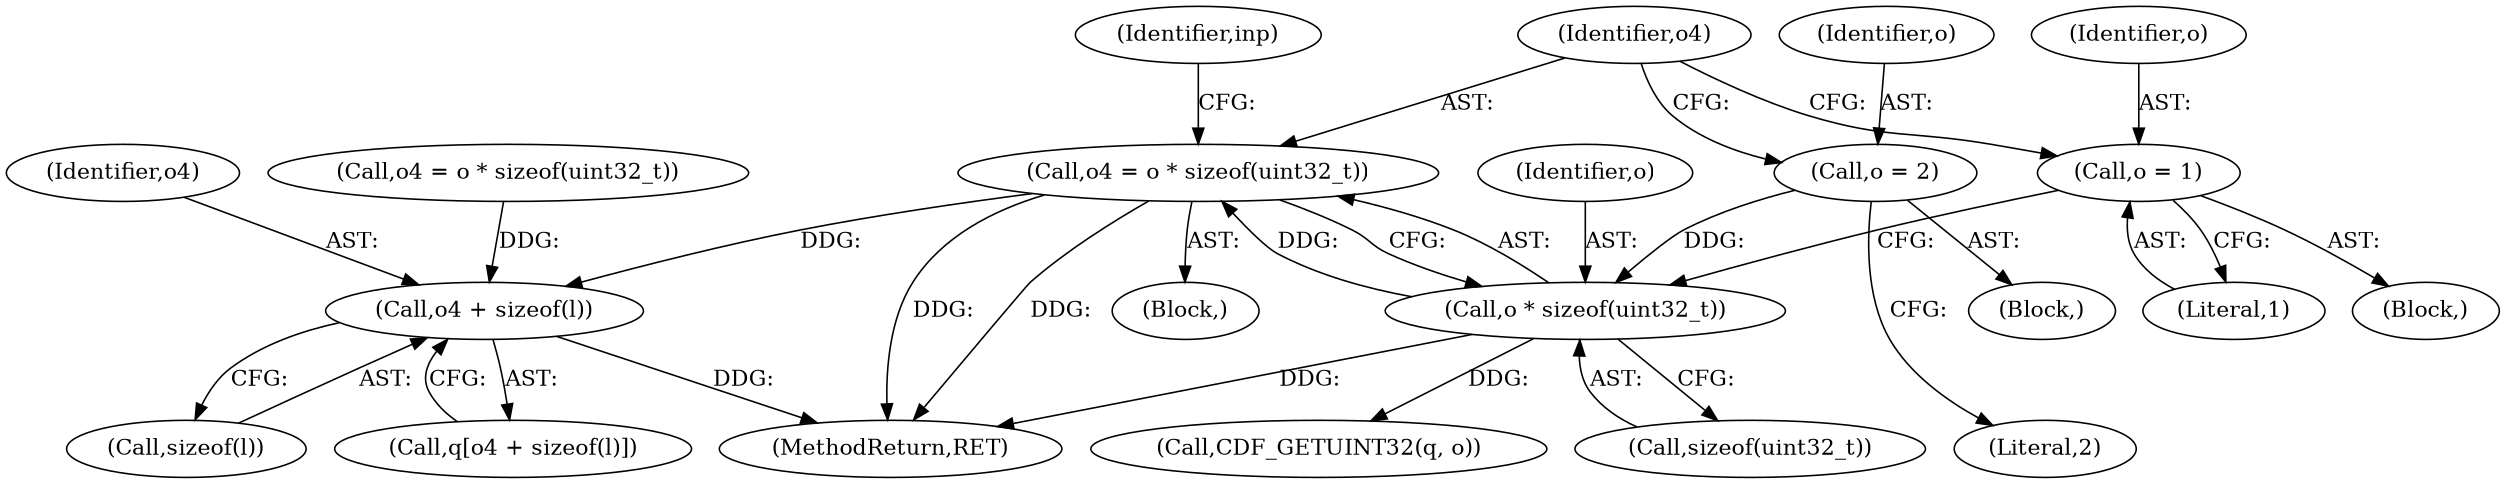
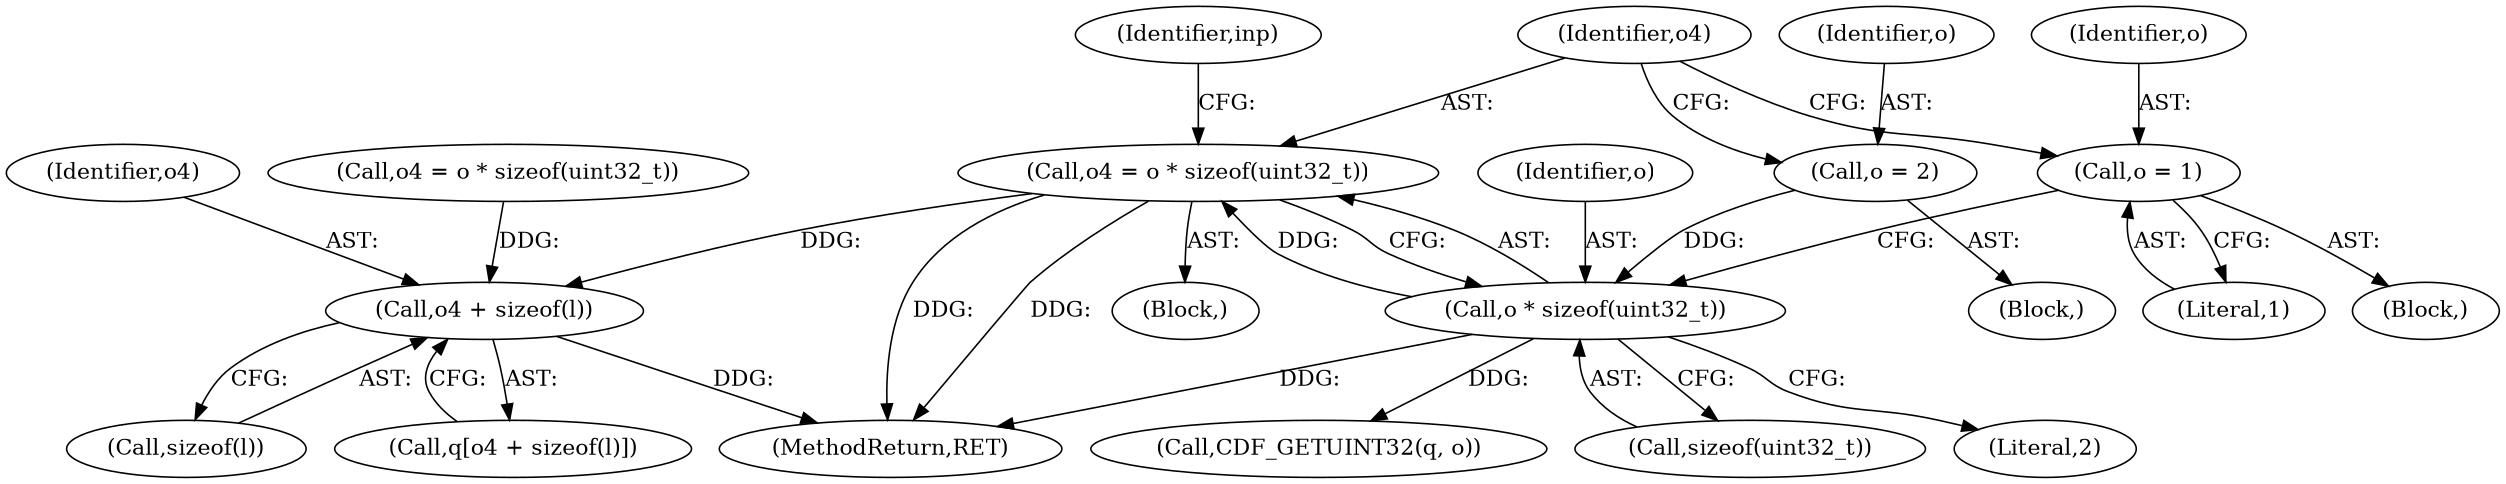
edge "(Call,o = 2)" -> "(Literal,2)": now "(Call,o * sizeof(uint32_t))" -> "(Literal,2)"
